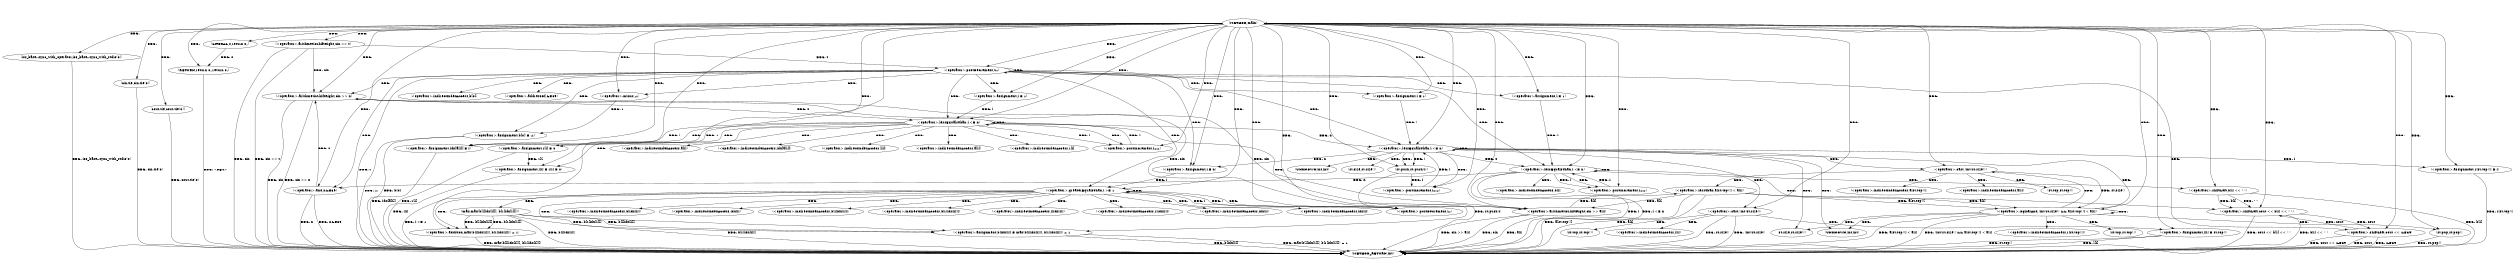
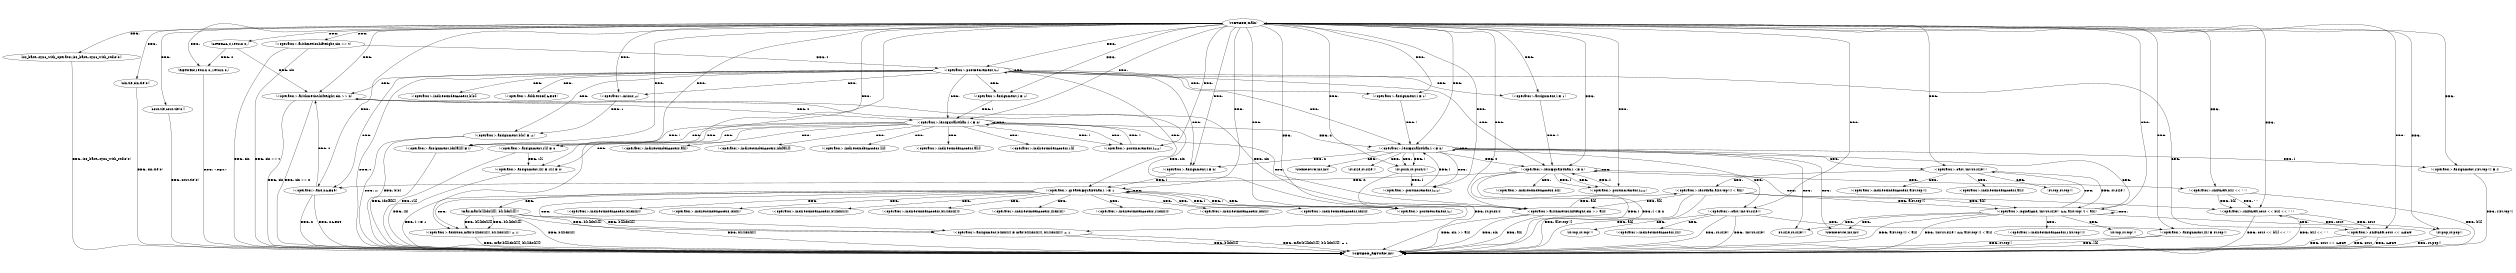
edge "(<operator>.arithmeticShiftRight,cin >> t)" -> "(<operator>.arithmeticShiftRight,cin >> n)": now "(LITERAL,0,return 0;)" -> "(<operator>.arithmeticShiftRight,cin >> n)"
edge "(METHOD,main)" -> "(<operator>.addition,max(b[l[idx[i]]], b[r[idx[i]]]) + 1)": label "DDG: 1" -> "DDG: "
